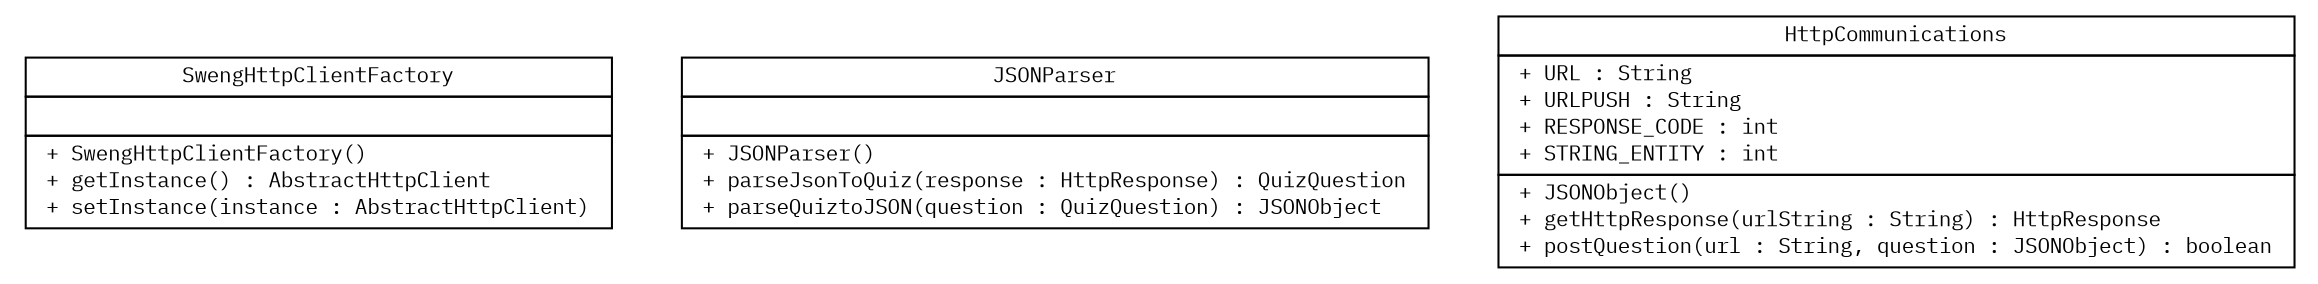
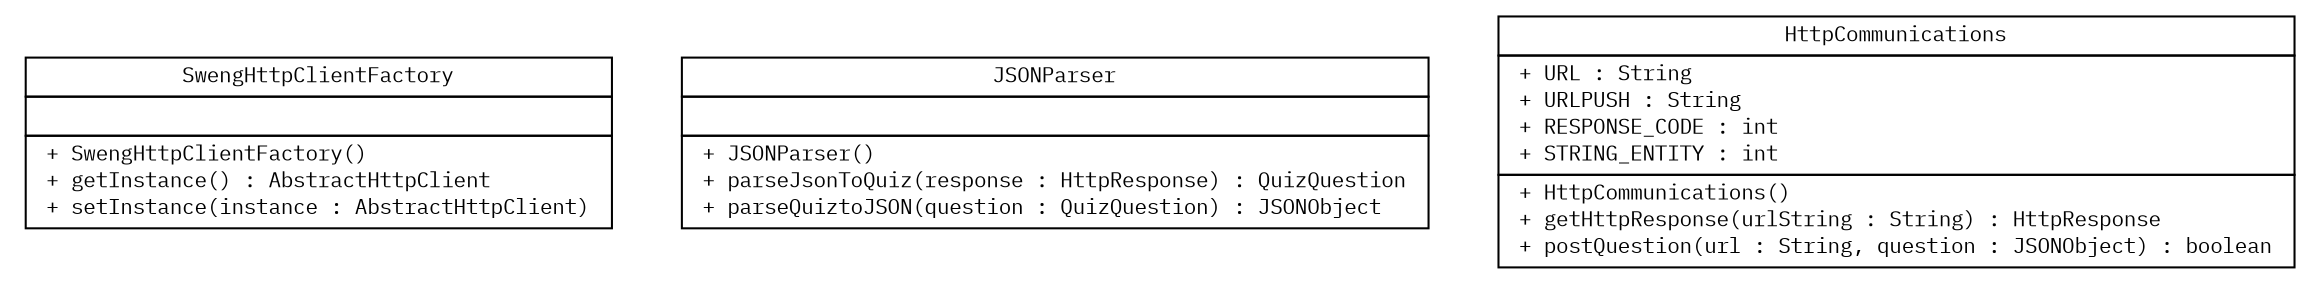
node "HttpCommunications": text "+ JSONObject()" -> "+ HttpCommunications()"
